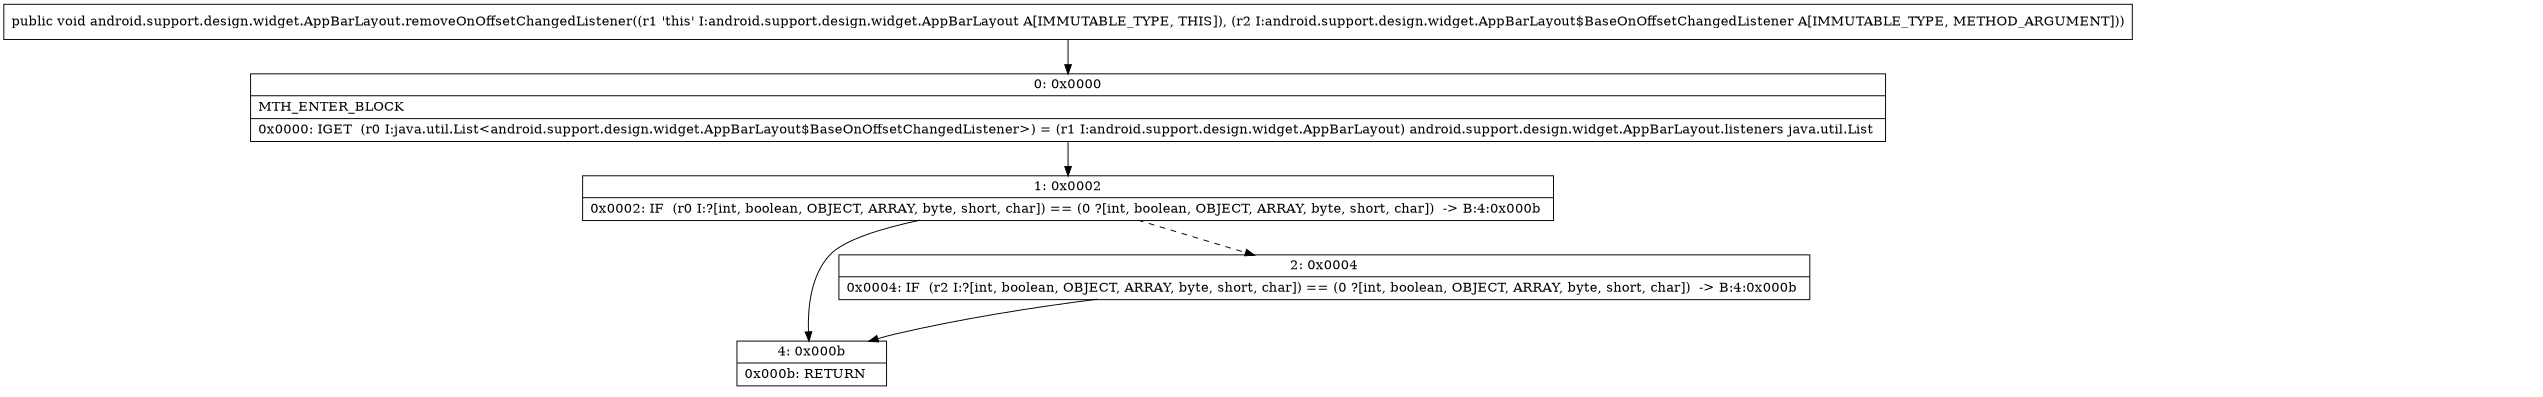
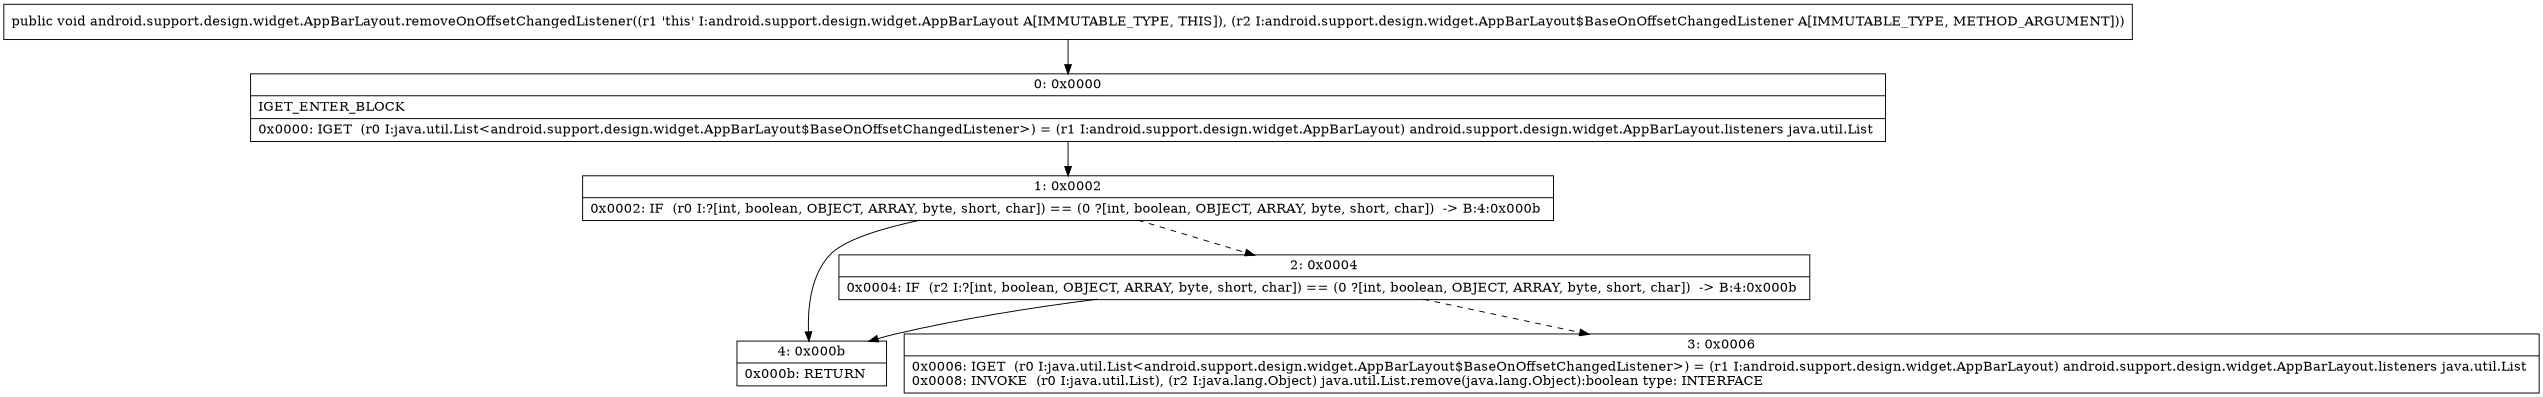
node "0: 0x0000": text "MTH_ENTER_BLOCK" -> "IGET_ENTER_BLOCK"
node "3: 0x0006": added
